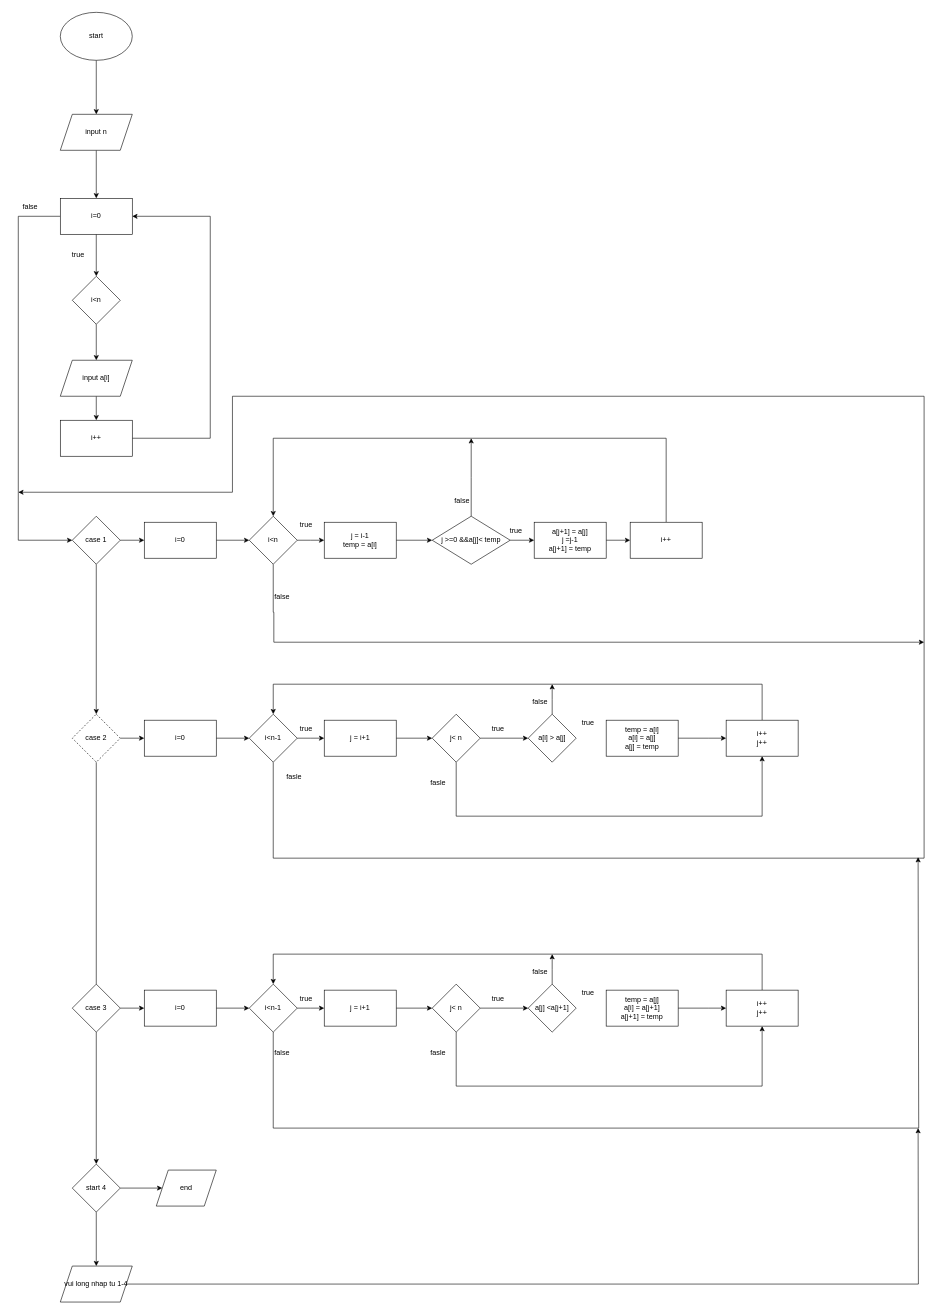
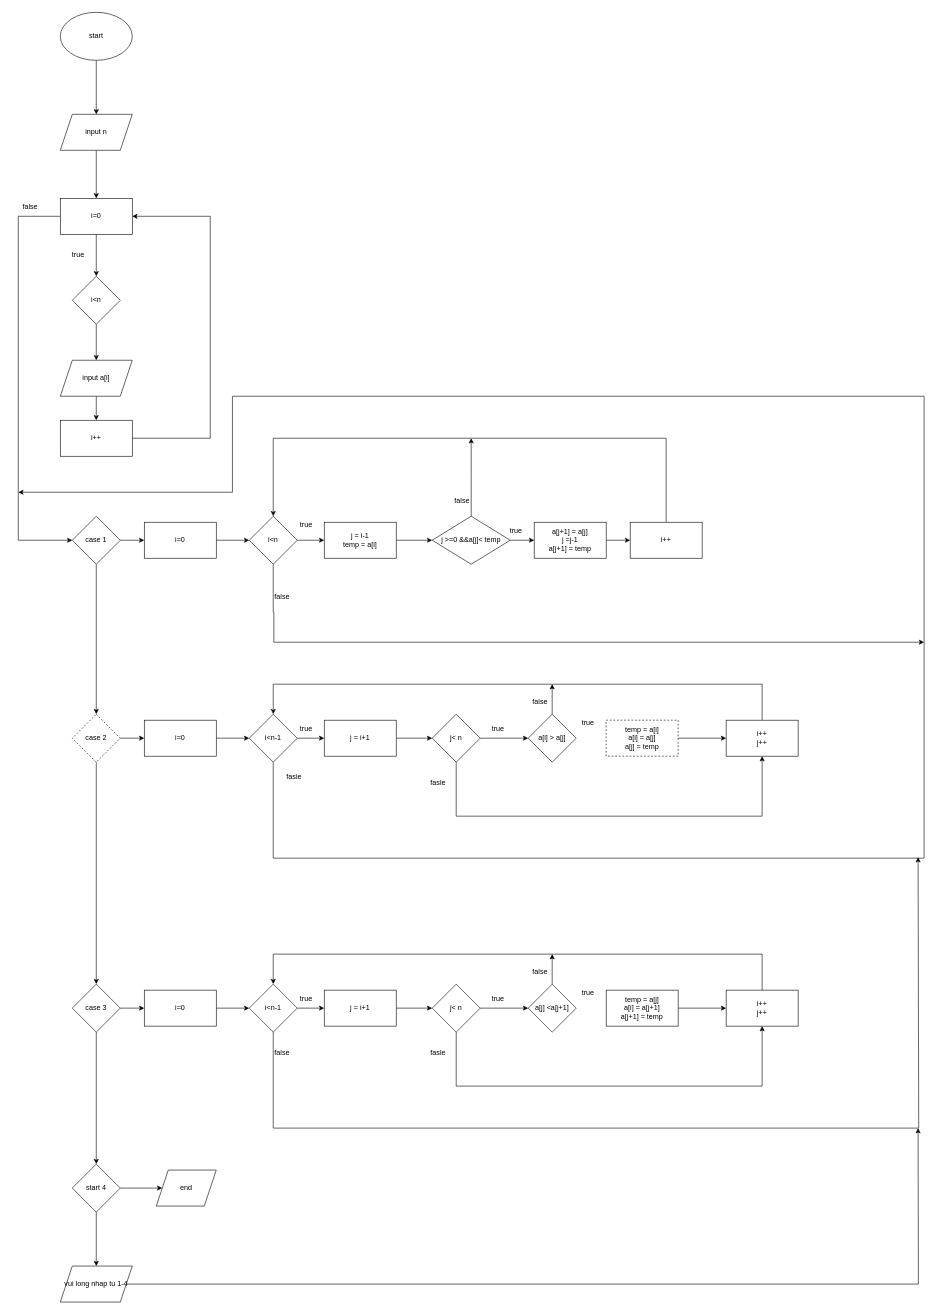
node "temp = a[i] a[i] = a[j] a[j] = temp": style solid -> dashed
edge "case 2" -- "case 3": arrowhead none -> classic
